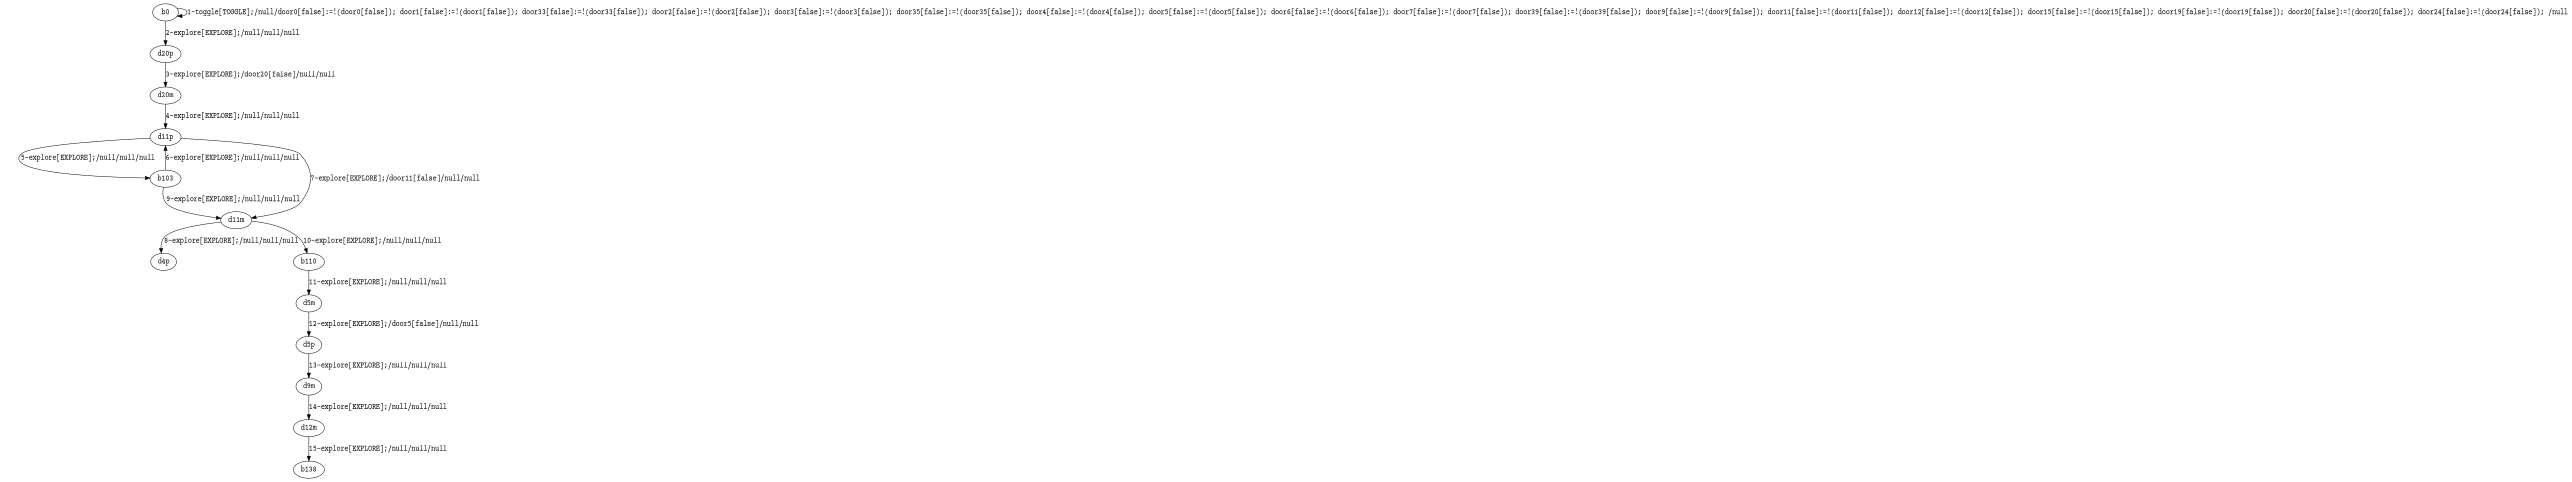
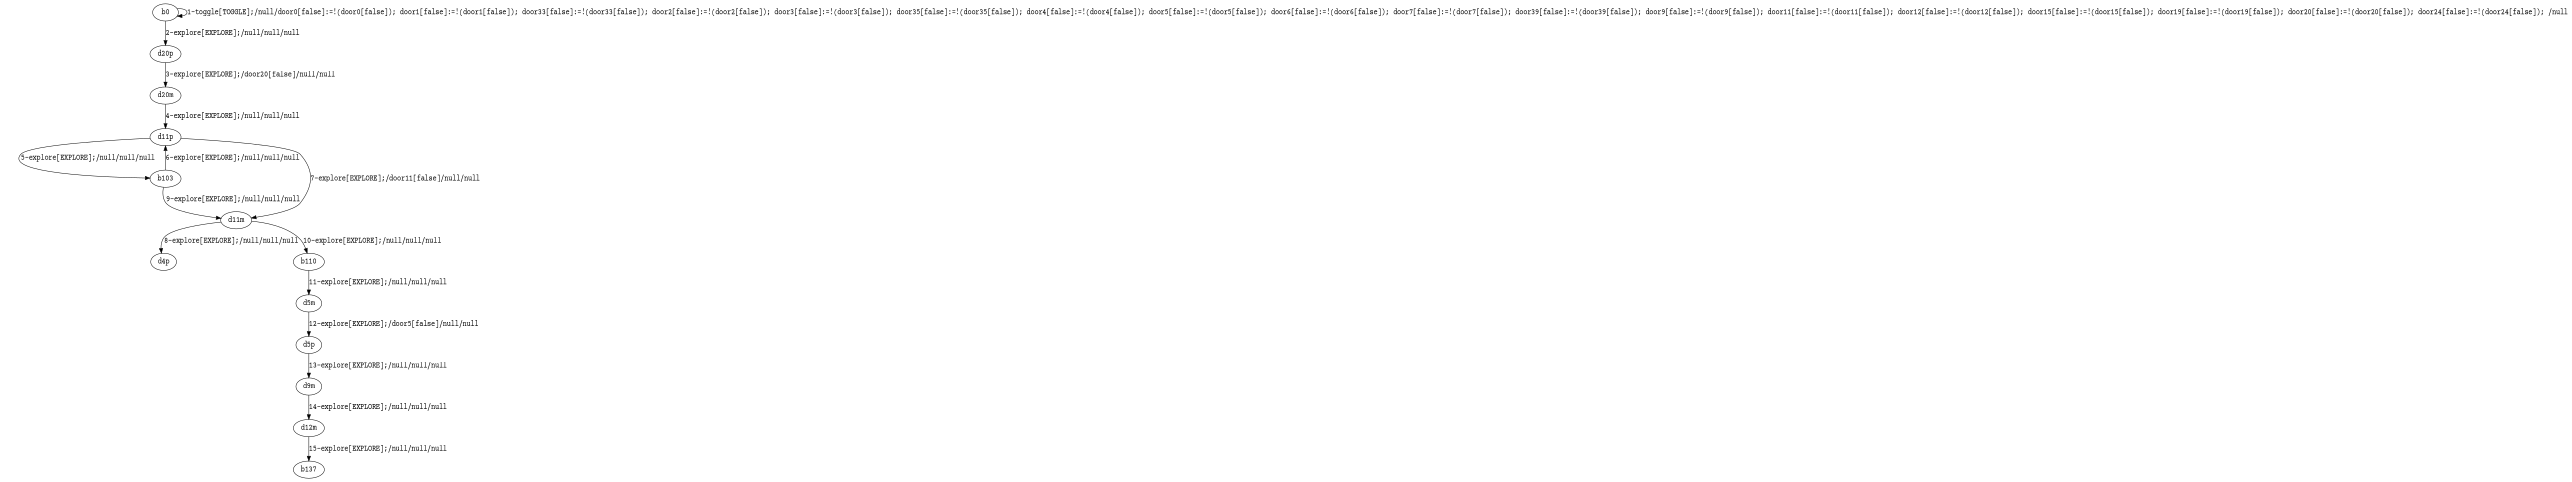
node "b138": label "b138" -> "b137"
